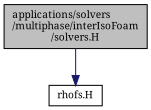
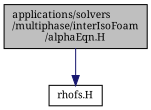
node "applications/solvers /multiphase/interIsoFoam /solvers.H": label "applications/solvers /multiphase/interIsoFoam /solvers.H" -> "applications/solvers /multiphase/interIsoFoam /alphaEqn.H"
